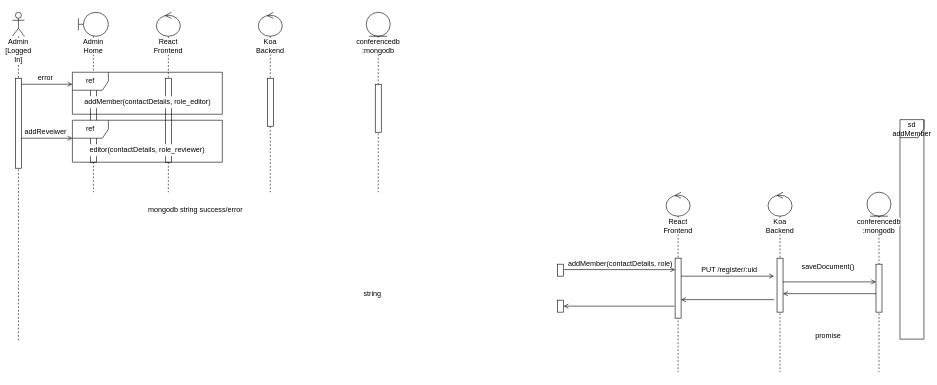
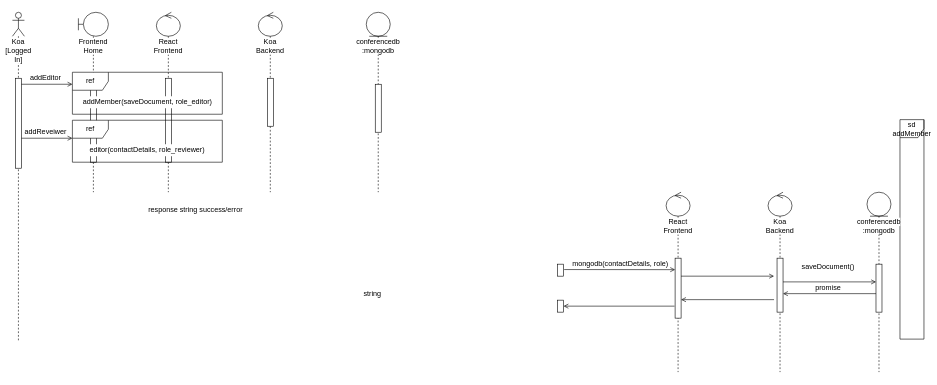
node "Admin Home": label "Admin Home" -> "Frontend Home"
node "Admin [Logged In]": label "Admin [Logged In]" -> "Koa [Logged In]"
node "error": label "error" -> "addEditor"
node "addMember(contactDetails, role_editor)": label "addMember(contactDetails, role_editor)" -> "addMember(saveDocument, role_editor)"
node "mongodb string success/error": label "mongodb string success/error" -> "response string success/error"
node "addMember(contactDetails, role)": label "addMember(contactDetails, role)" -> "mongodb(contactDetails, role)"
node "PUT /register/:uid": removed
node "promise": moved (828, 336) -> (828, 288)
